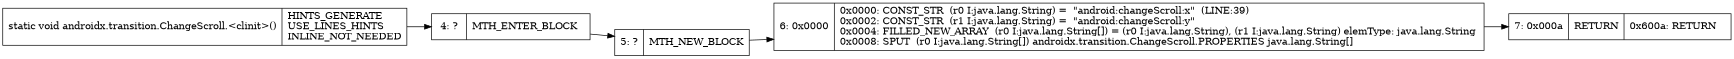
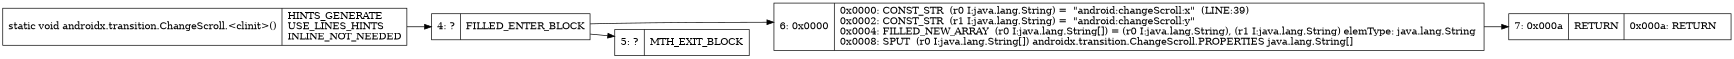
node "4: ?": text "MTH_ENTER_BLOCK" -> "FILLED_ENTER_BLOCK"
node "7: 0x000a": text "0x600a: RETURN" -> "0x000a: RETURN"
edge "5: ?" -> "6: 0x0000": now "4: ?" -> "6: 0x0000"
node "5: ?": text "MTH_NEW_BLOCK" -> "MTH_EXIT_BLOCK"
